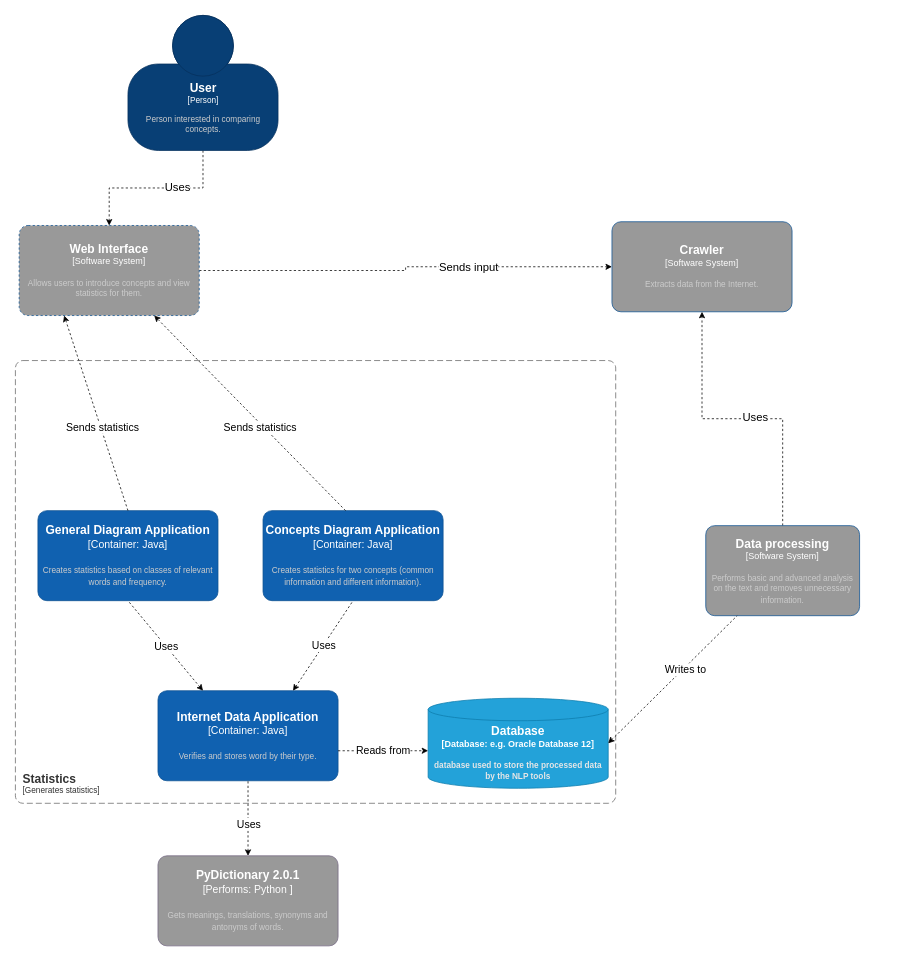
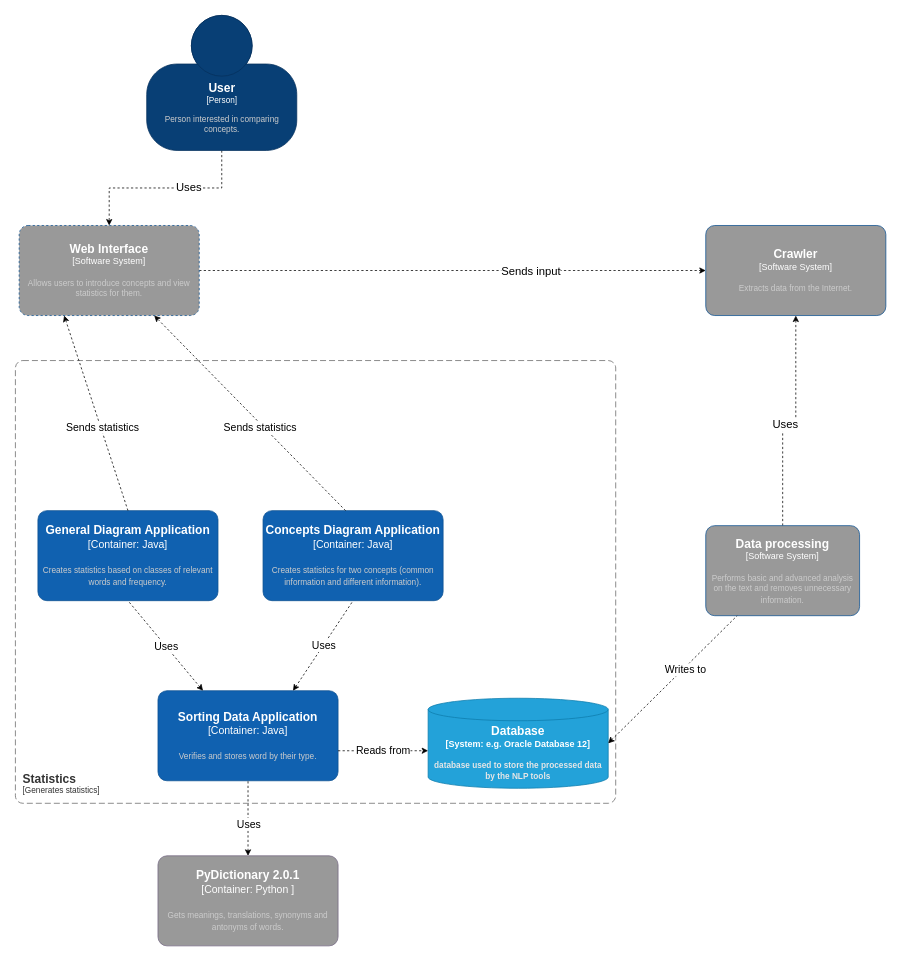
node "User [Person] Person interested in comparing concepts.": moved (203, 83) -> (222, 83)
node "Crawler [Software System] Extracts data from the Internet.": moved (702, 267) -> (795, 270)
node "Internet Data Application [Container: Java] Verifies and stores word by their type.": label "Internet Data Application [Container: Java] Verifies and stores word by their type." -> "Sorting Data Application [Container: Java] Verifies and stores word by their type."
node "Database [Database: e.g. Oracle Database 12] database used to store the processed data by the NLP tools": label "Database [Database: e.g. Oracle Database 12] database used to store the processed data by the NLP tools" -> "Database [System: e.g. Oracle Database 12] database used to store the processed data by the NLP tools"
node "PyDictionary 2.0.1 [Performs: Python ] Gets meanings, translations, synonyms and antonyms of words.": label "PyDictionary 2.0.1 [Performs: Python ] Gets meanings, translations, synonyms and antonyms of words." -> "PyDictionary 2.0.1 [Container: Python ] Gets meanings, translations, synonyms and antonyms of words."
